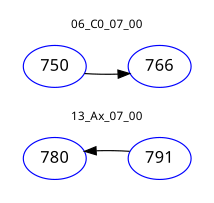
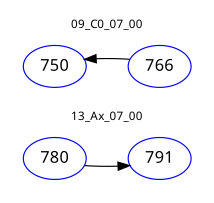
cluster "06_C0_07_00": label "06_C0_07_00" -> "09_C0_07_00"
edge "750" -> "766": reversed
edge "791" -> "780": reversed
